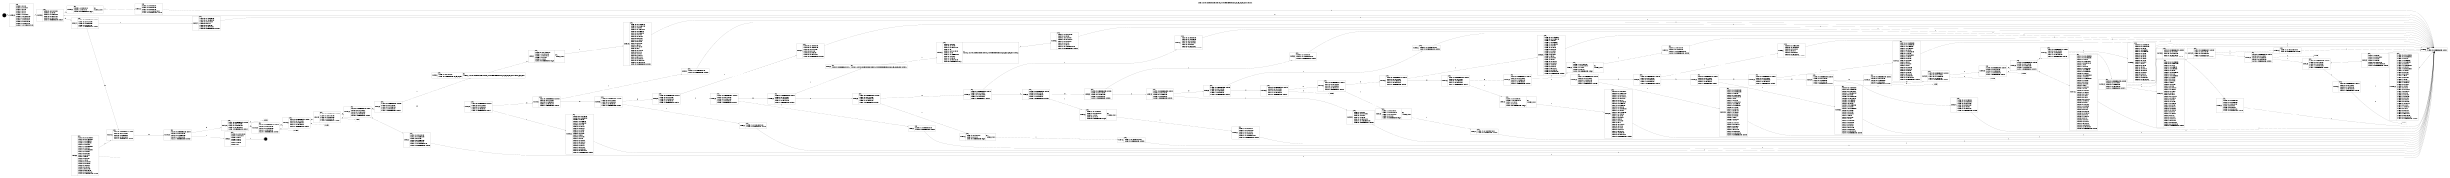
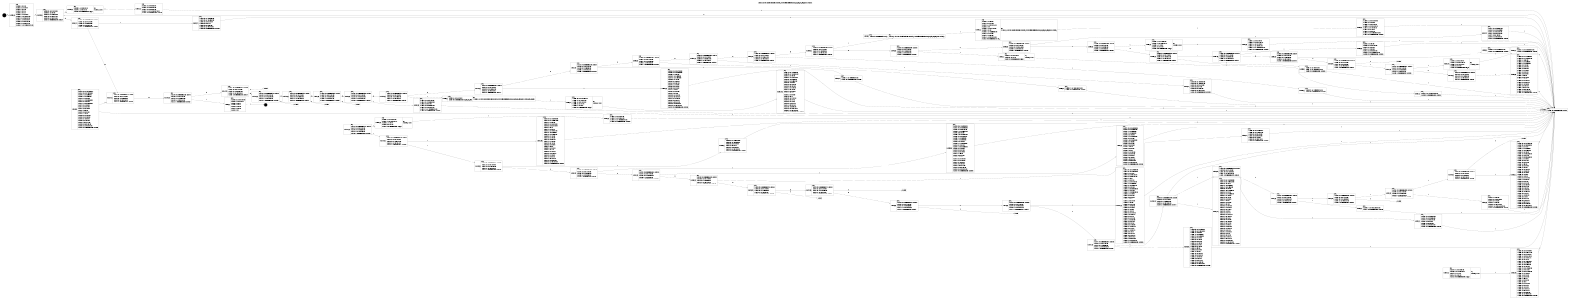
node "0x401654 [25]": removed
